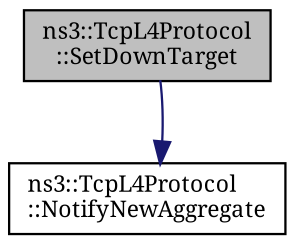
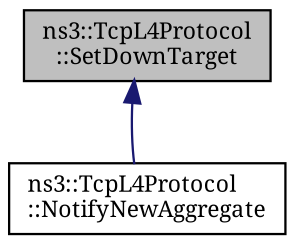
edge "ns3::TcpL4Protocol ::SetDownTarget" -> "ns3::TcpL4Protocol ::NotifyNewAggregate": reversed
